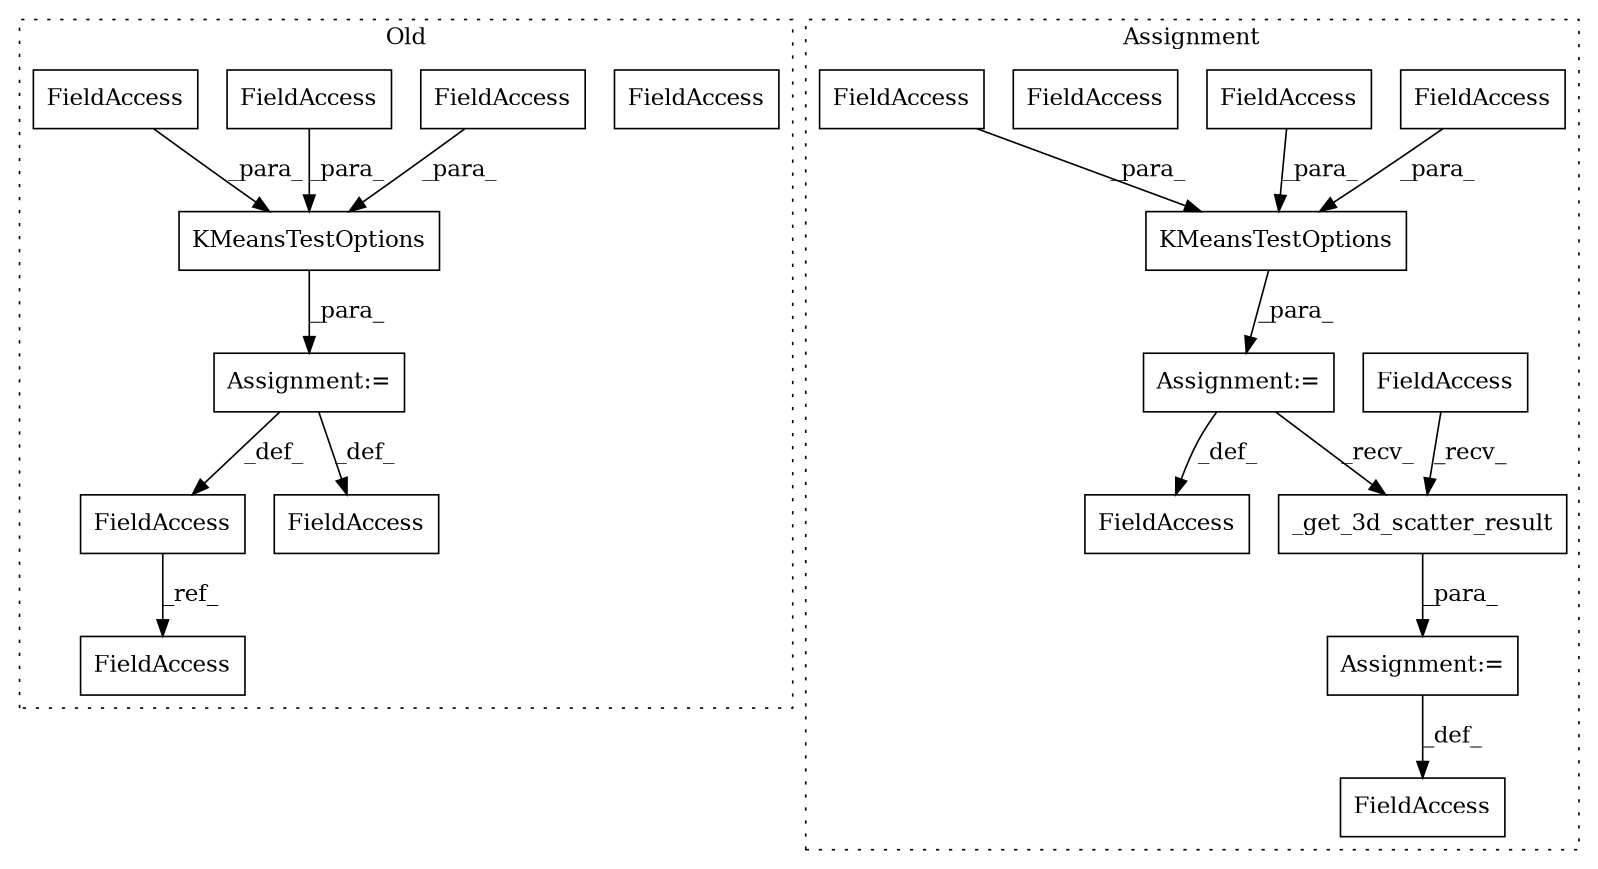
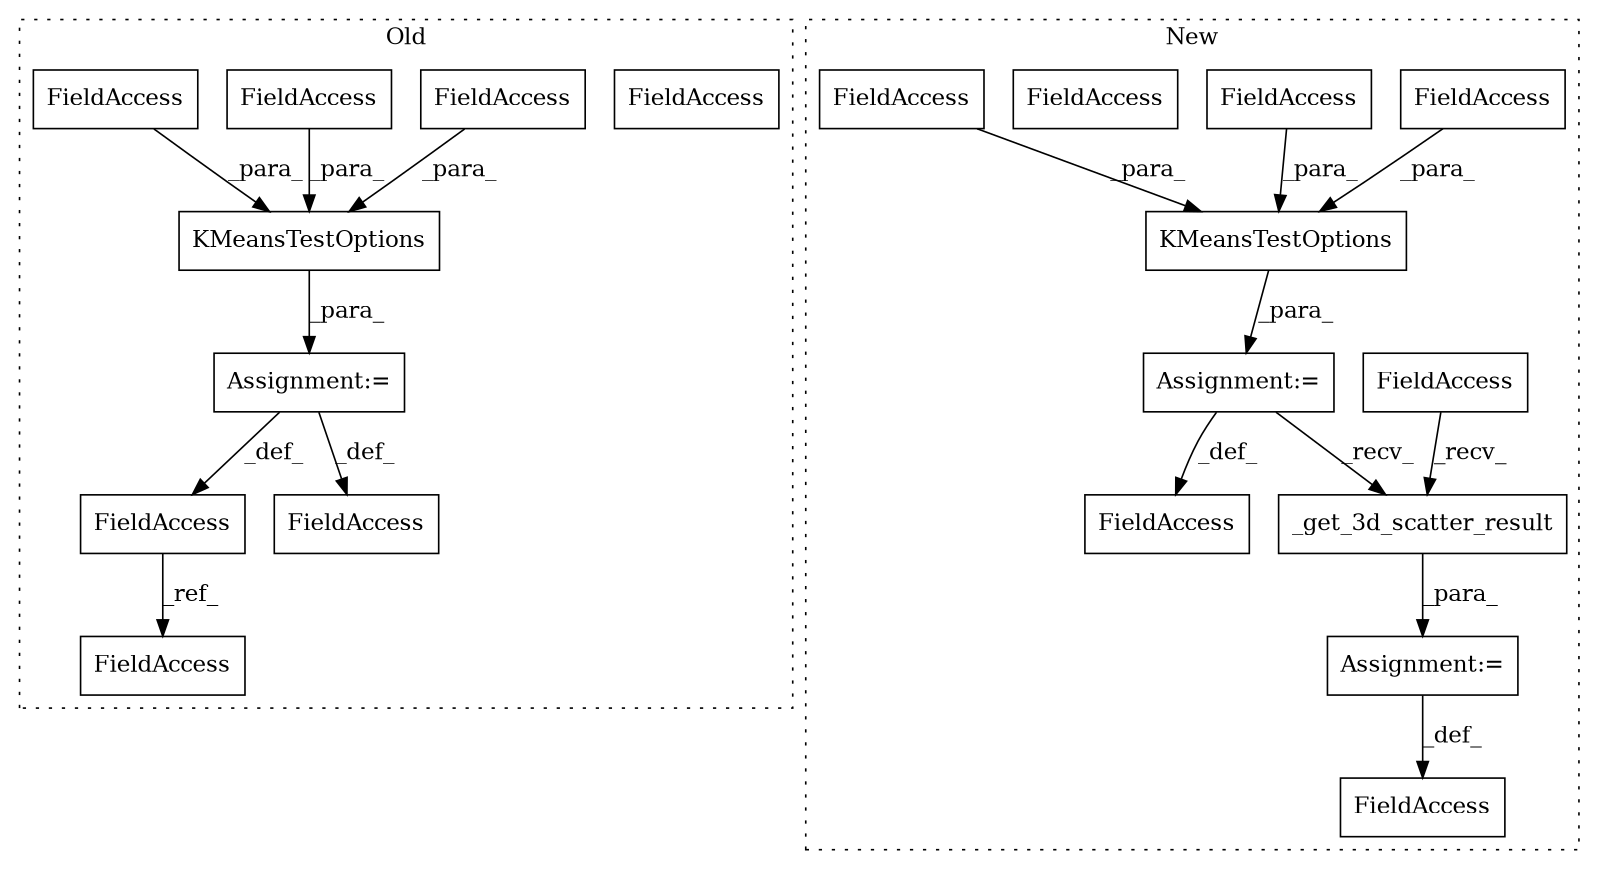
cluster "Assignment": label "Assignment" -> "New"
